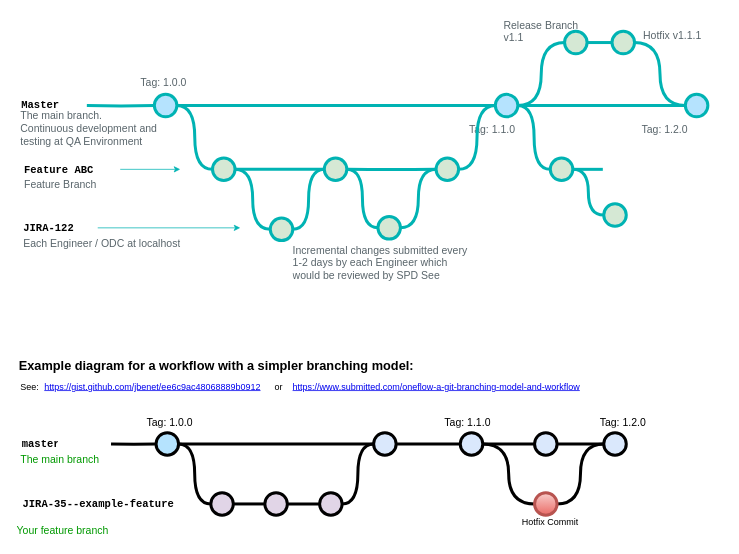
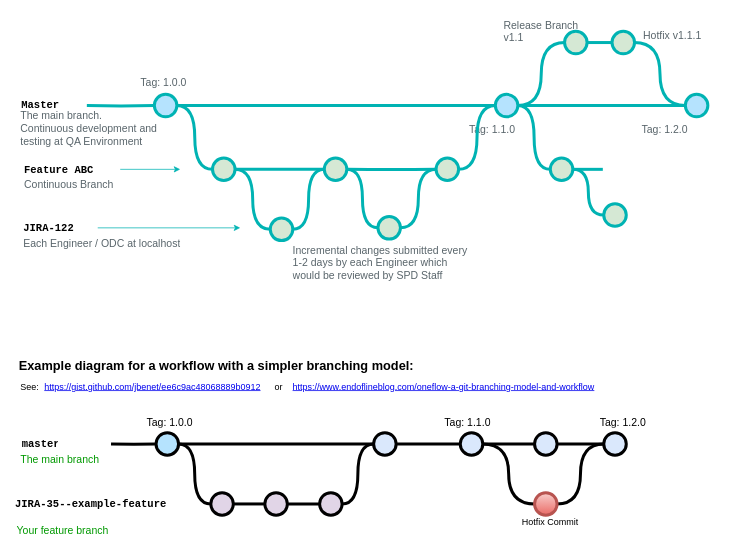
node "Feature Branch": label "Feature Branch" -> "Continuous Branch"
node "Incremental changes submitted every 1-2 days by each Engineer which would be reviewed by SPD See": label "Incremental changes submitted every 1-2 days by each Engineer which would be reviewed by SPD See" -> "Incremental changes submitted every 1-2 days by each Engineer which would be reviewed by SPD Staff"
node "https://www.submitted.com/oneflow-a-git-branching-model-and-workflow": label "https://www.submitted.com/oneflow-a-git-branching-model-and-workflow" -> "https://www.endoflineblog.com/oneflow-a-git-branching-model-and-workflow"
node "JIRA-35--example-feature": moved (111, 504) -> (104, 504)
